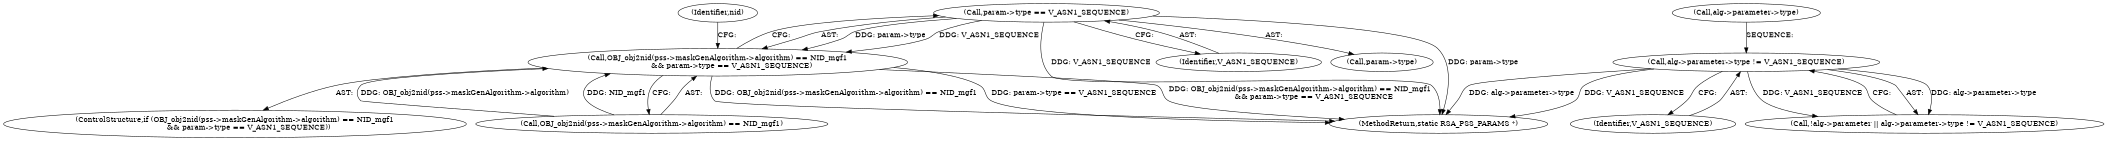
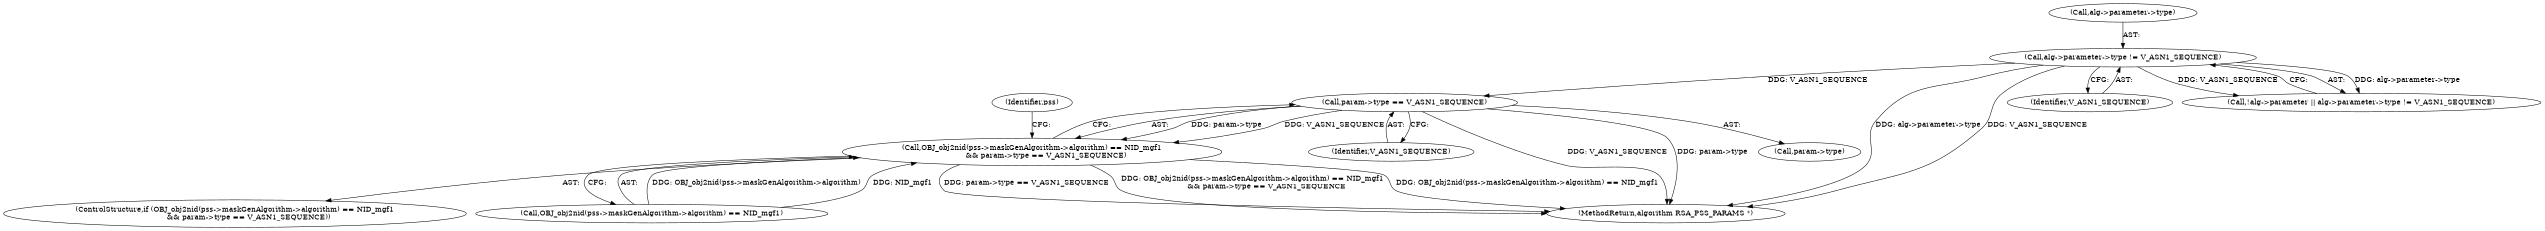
node "(Identifier,nid)": label "(Identifier,nid)" -> "(Identifier,pss)"
edge "(Call,alg->parameter->type)" -> "(Call,alg->parameter->type != V_ASN1_SEQUENCE)": label "SEQUENCE: " -> "AST: "
edge "(Call,alg->parameter->type != V_ASN1_SEQUENCE)" -> "(Call,param->type == V_ASN1_SEQUENCE)": added, label "DDG: V_ASN1_SEQUENCE"
node "(MethodReturn,static RSA_PSS_PARAMS *)": label "(MethodReturn,static RSA_PSS_PARAMS *)" -> "(MethodReturn,algorithm RSA_PSS_PARAMS *)"
